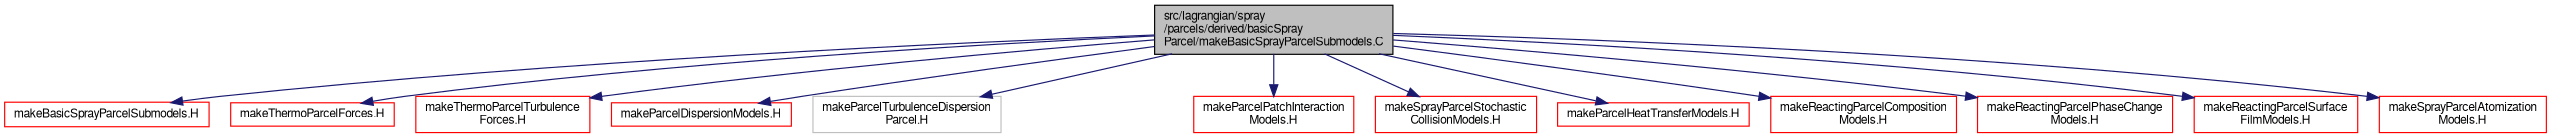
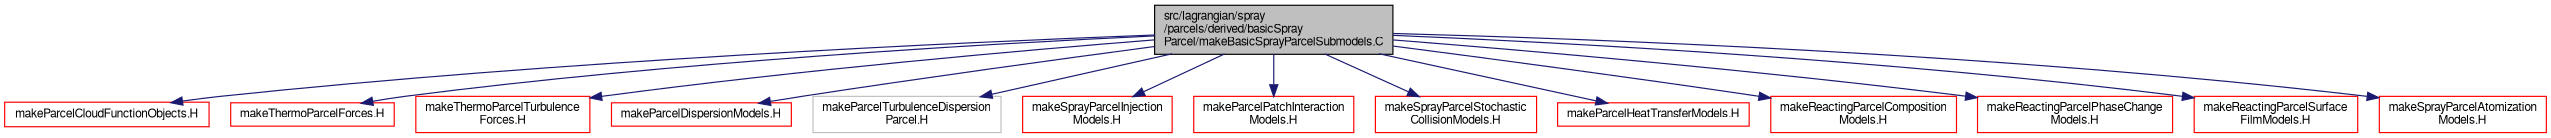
node "makeBasicSprayParcelSubmodels.H": label "makeBasicSprayParcelSubmodels.H" -> "makeParcelCloudFunctionObjects.H"
node "makeSprayParcelInjection Models.H": added
